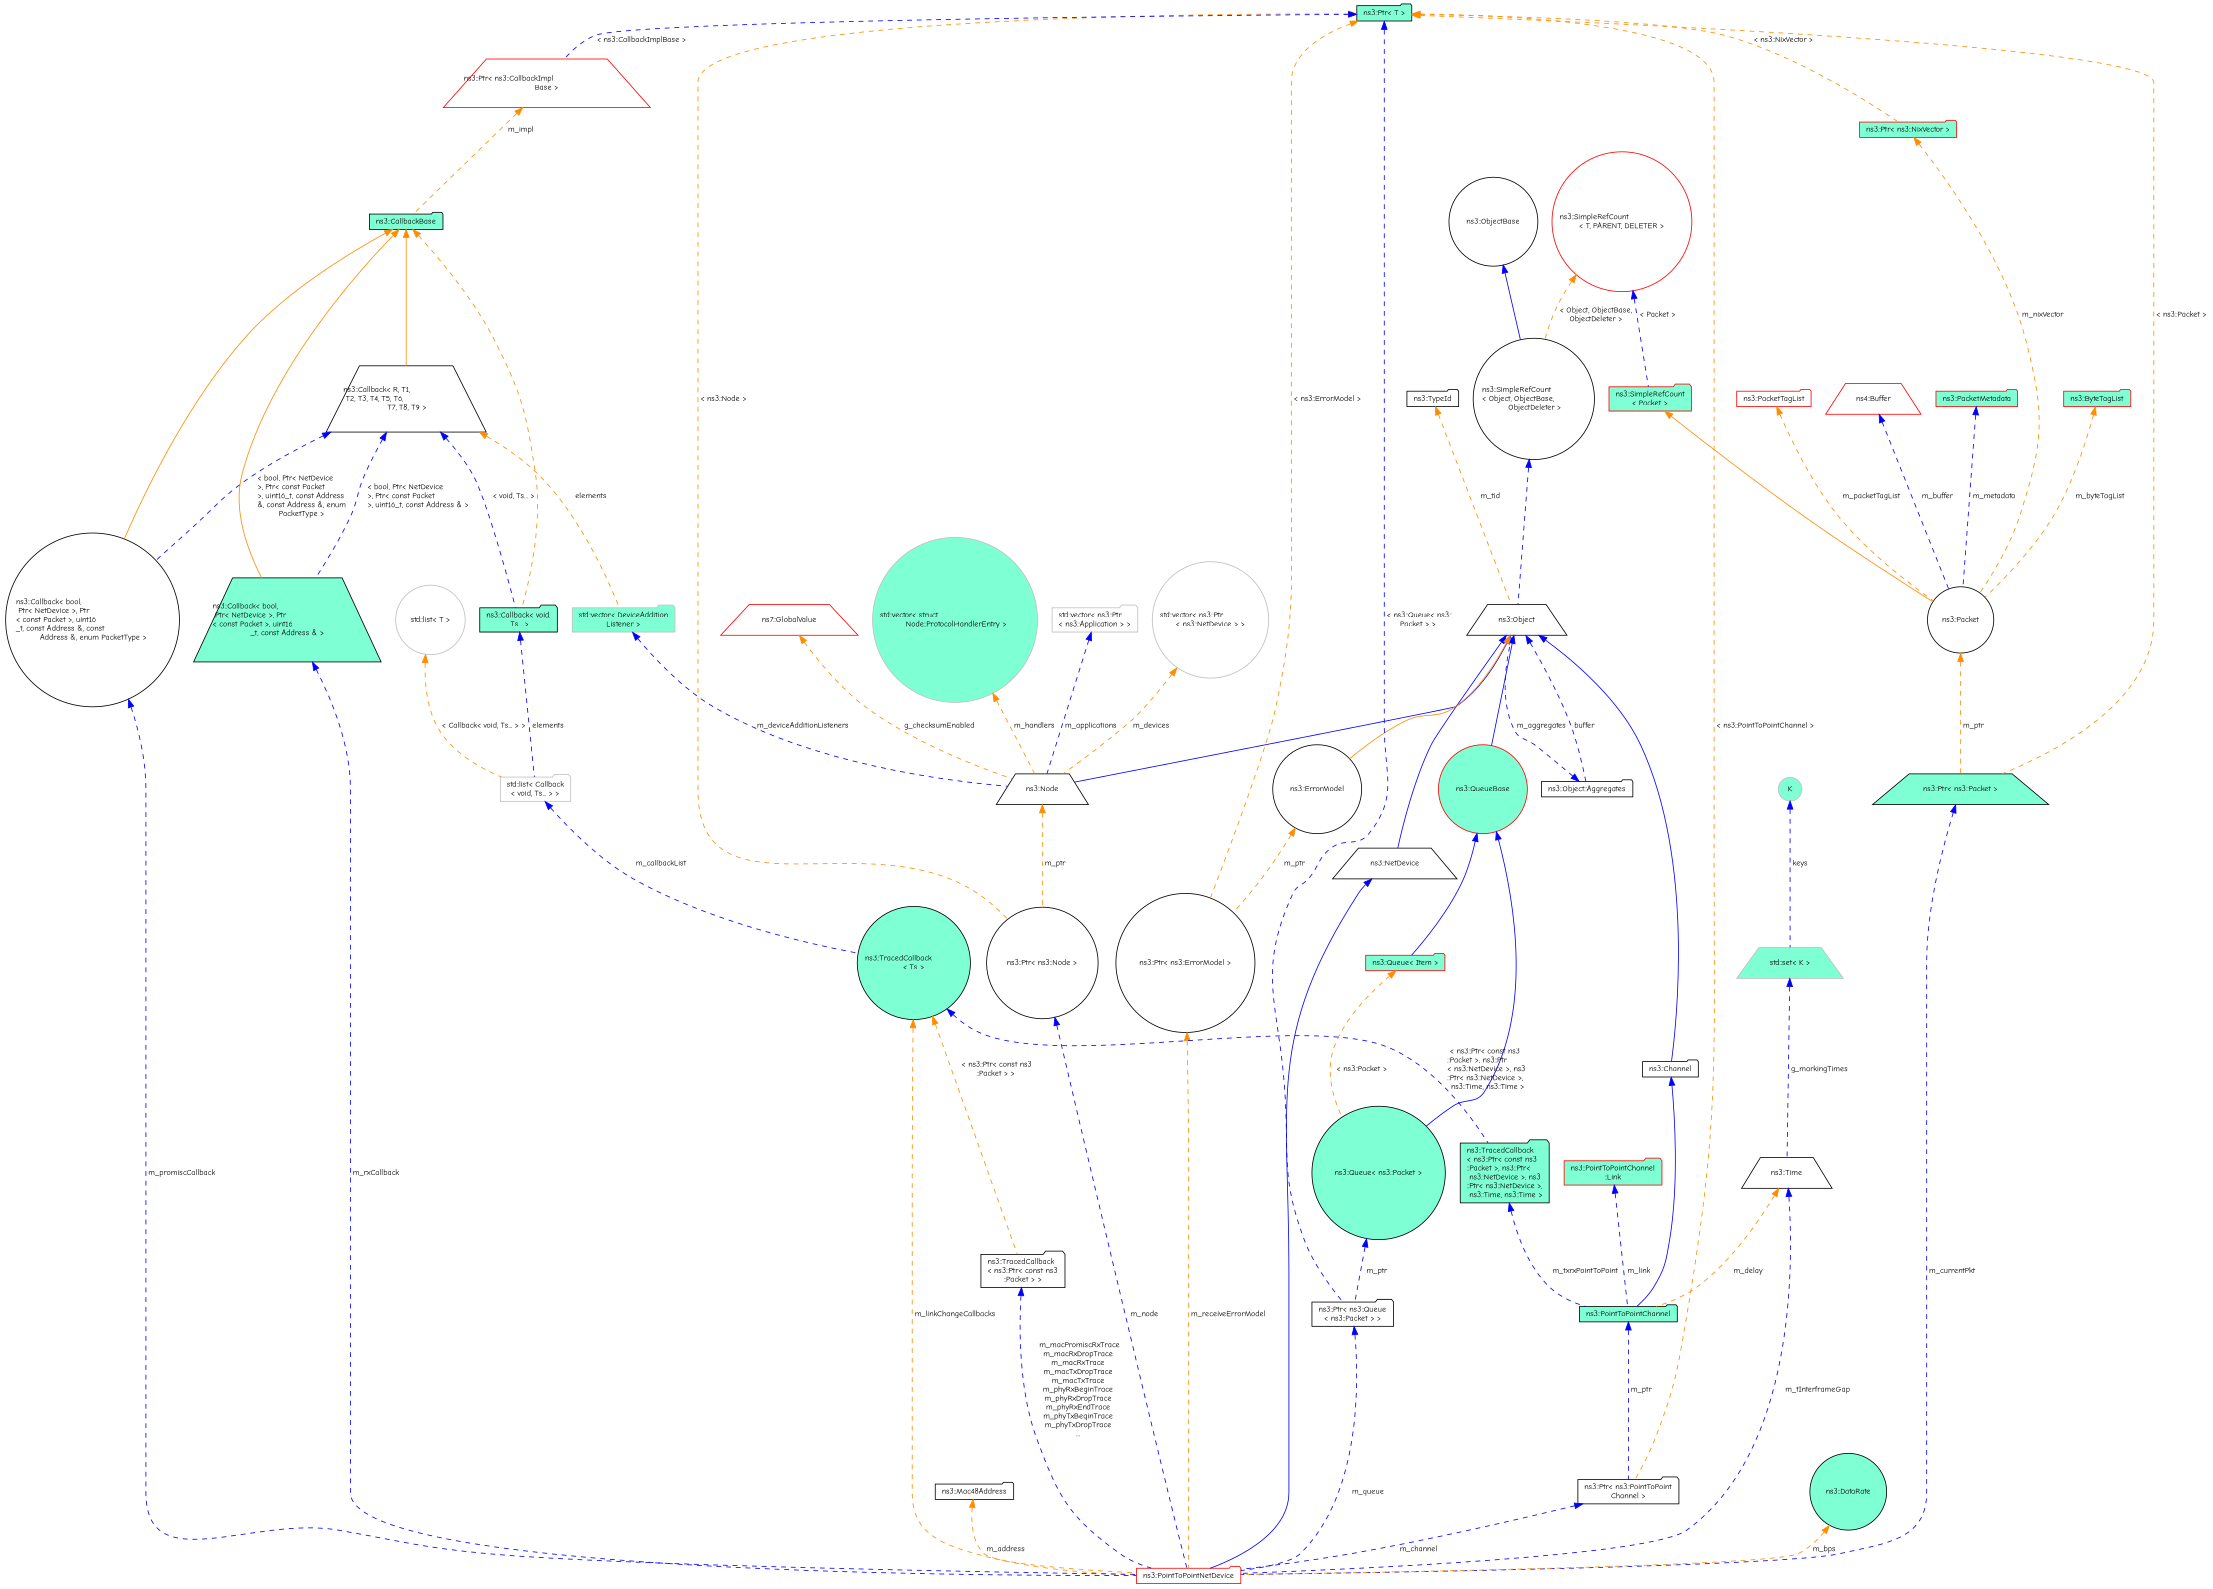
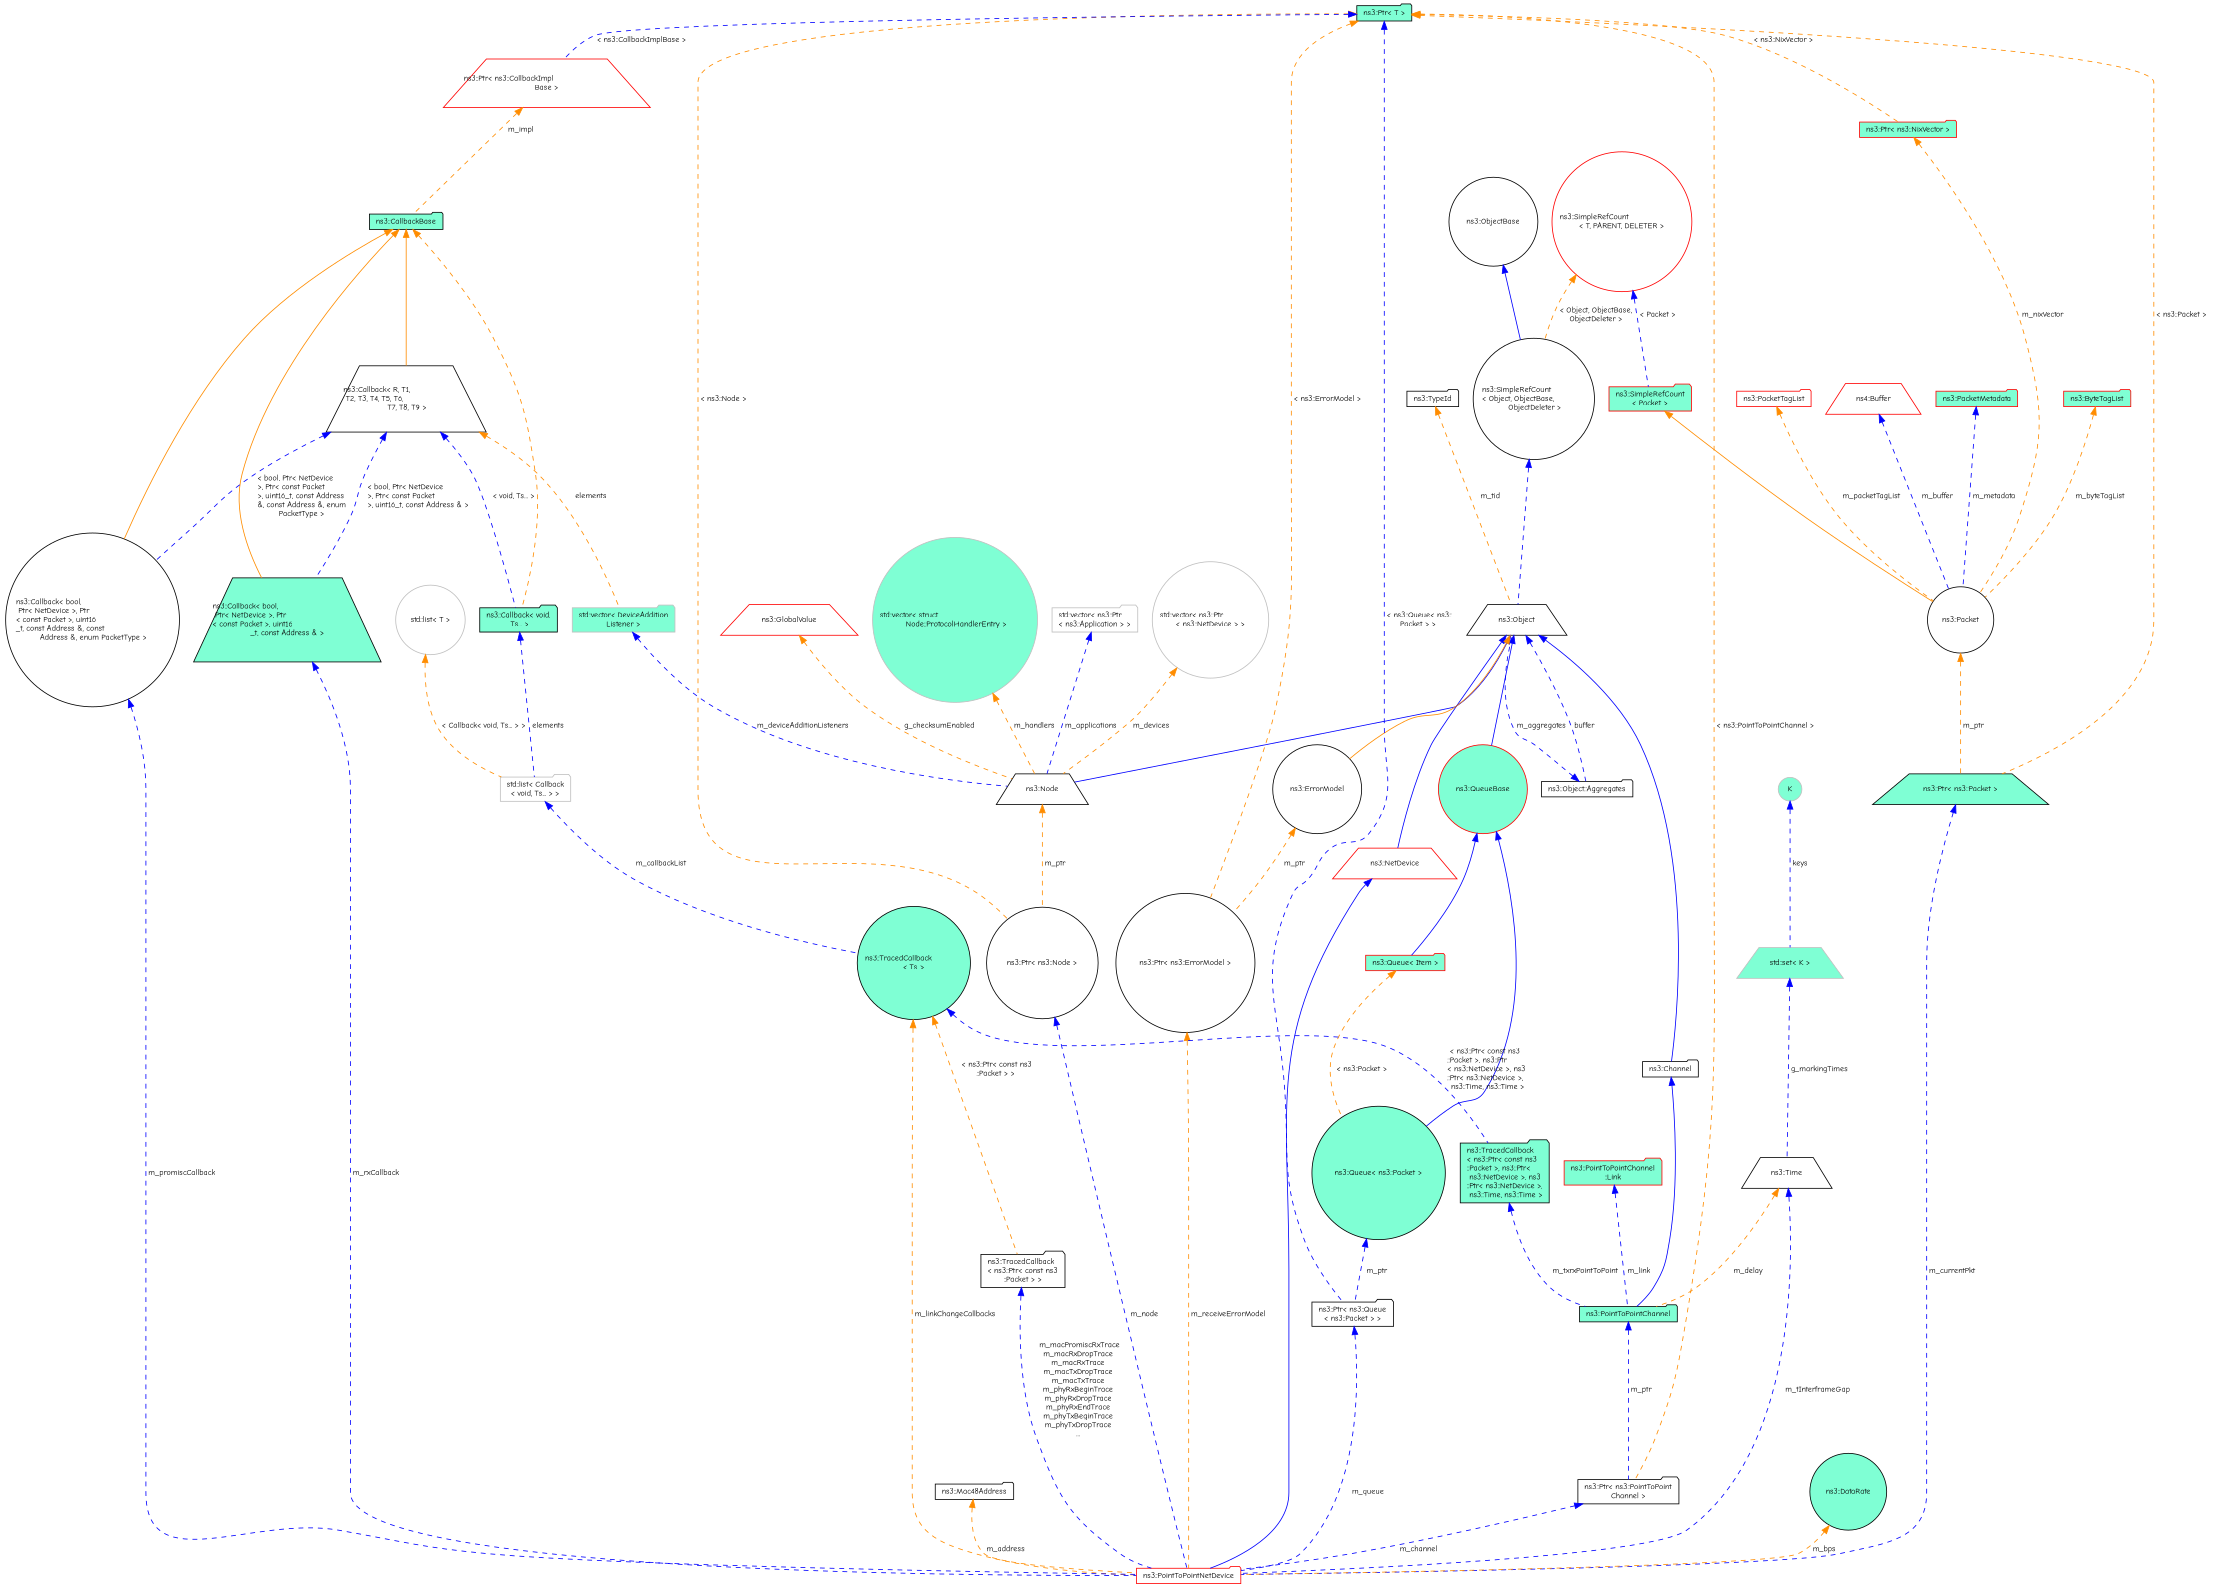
node "ns7::GlobalValue": label "ns7::GlobalValue" -> "ns3::GlobalValue"
node "ns3::NetDevice": color black -> red
